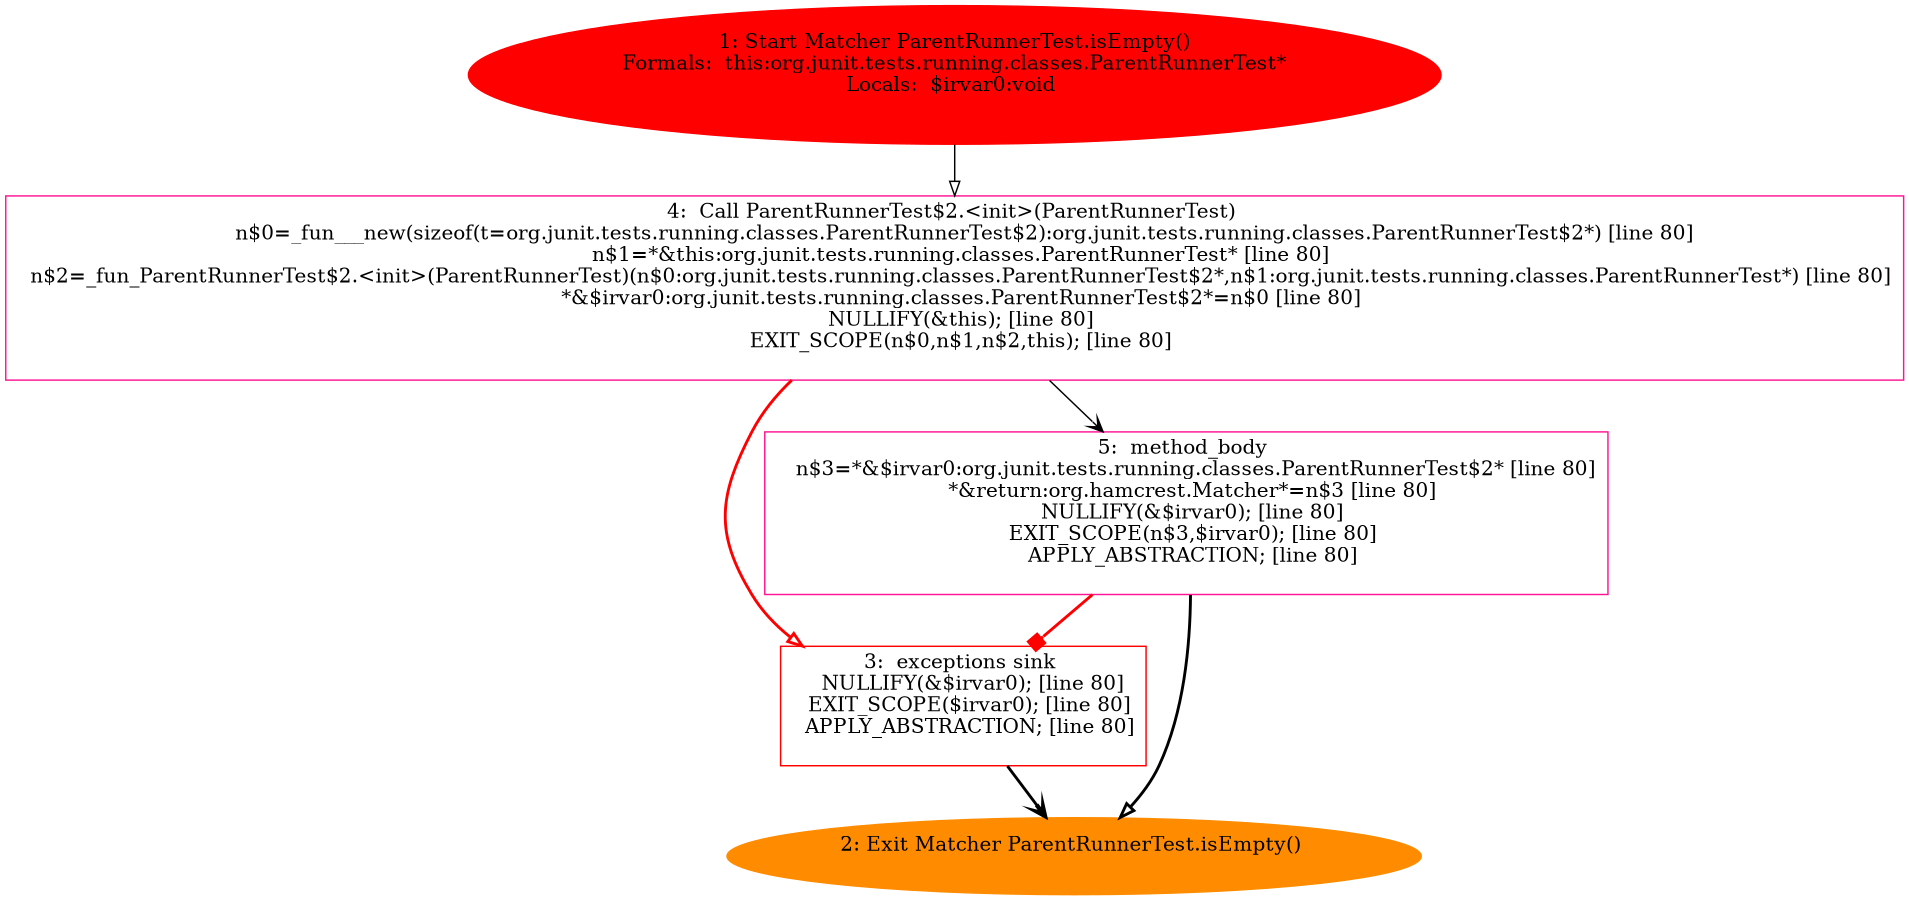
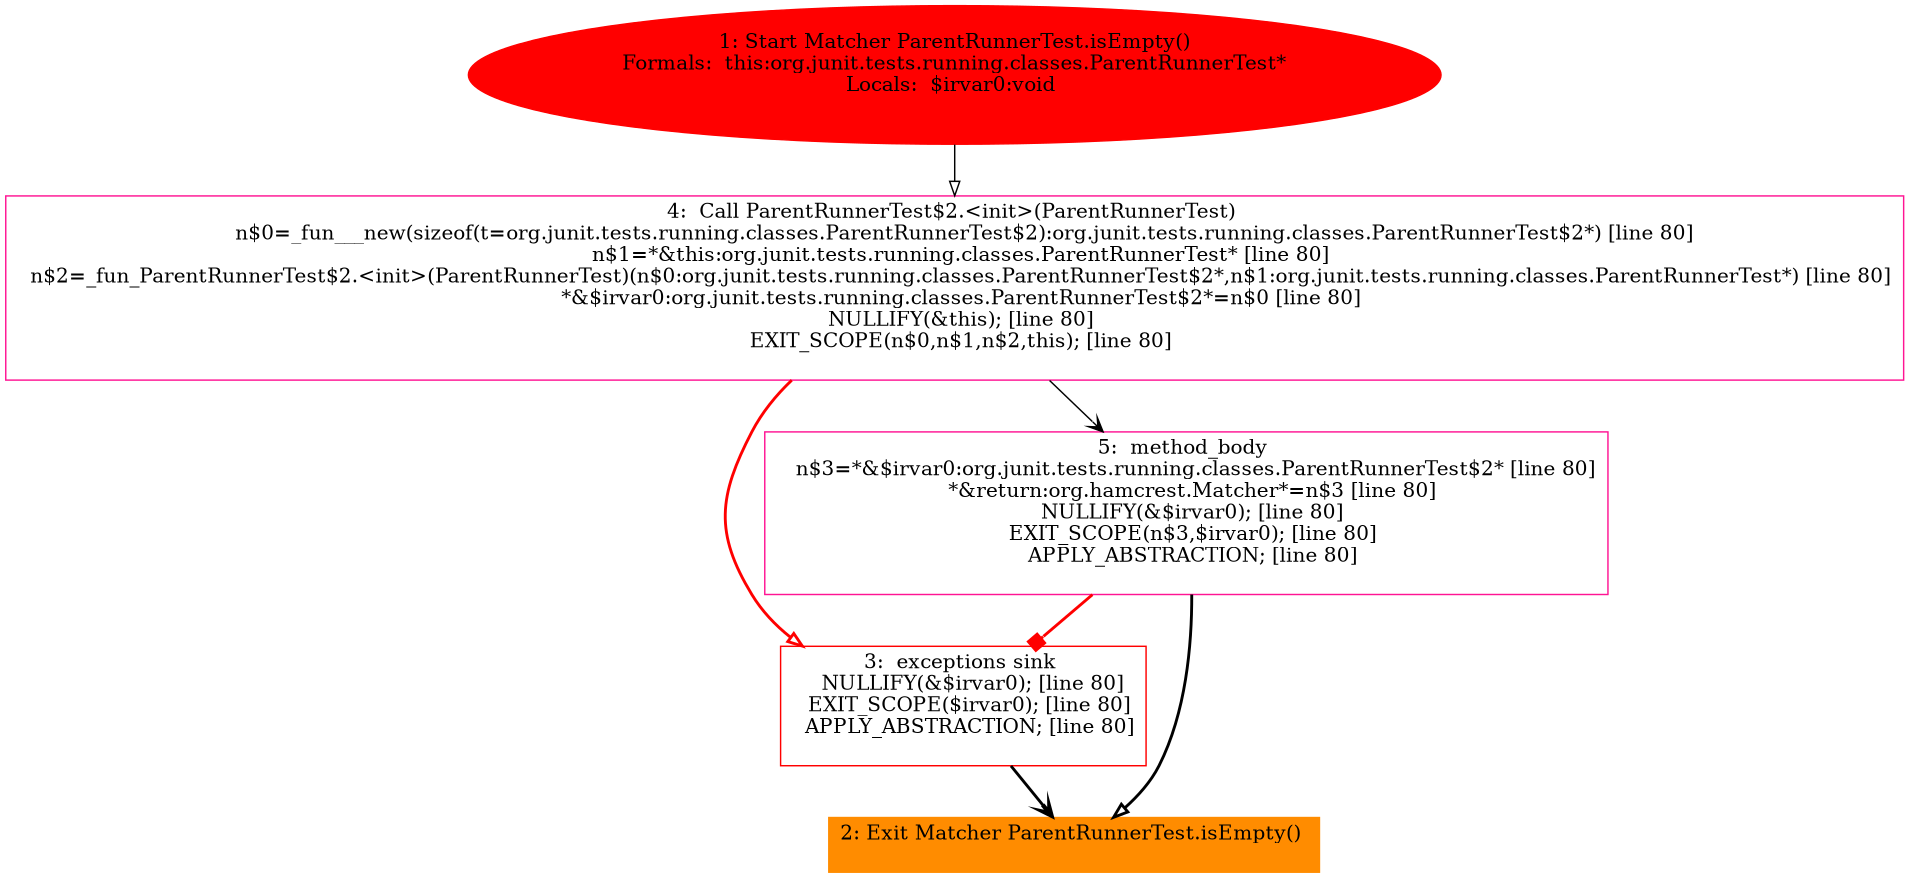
node "2: Exit Matcher ParentRunnerTest.isEmpty()": shape ellipse -> box
